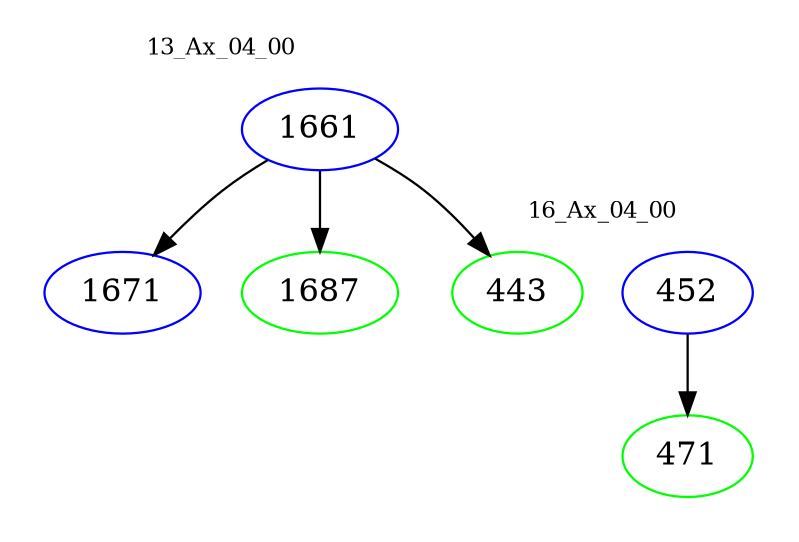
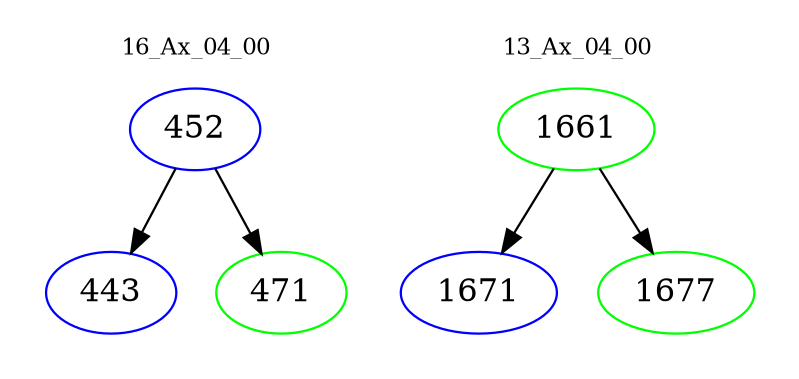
node "1661": color blue -> green
edge "1661" -> "443": now "452" -> "443"
node "1687": label "1687" -> "1677"
node "443": color green -> blue
